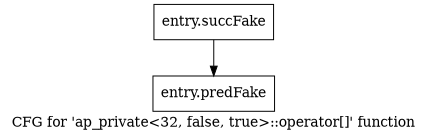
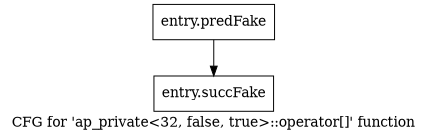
edge "entry.succFake" -> "entry.predFake": reversed
